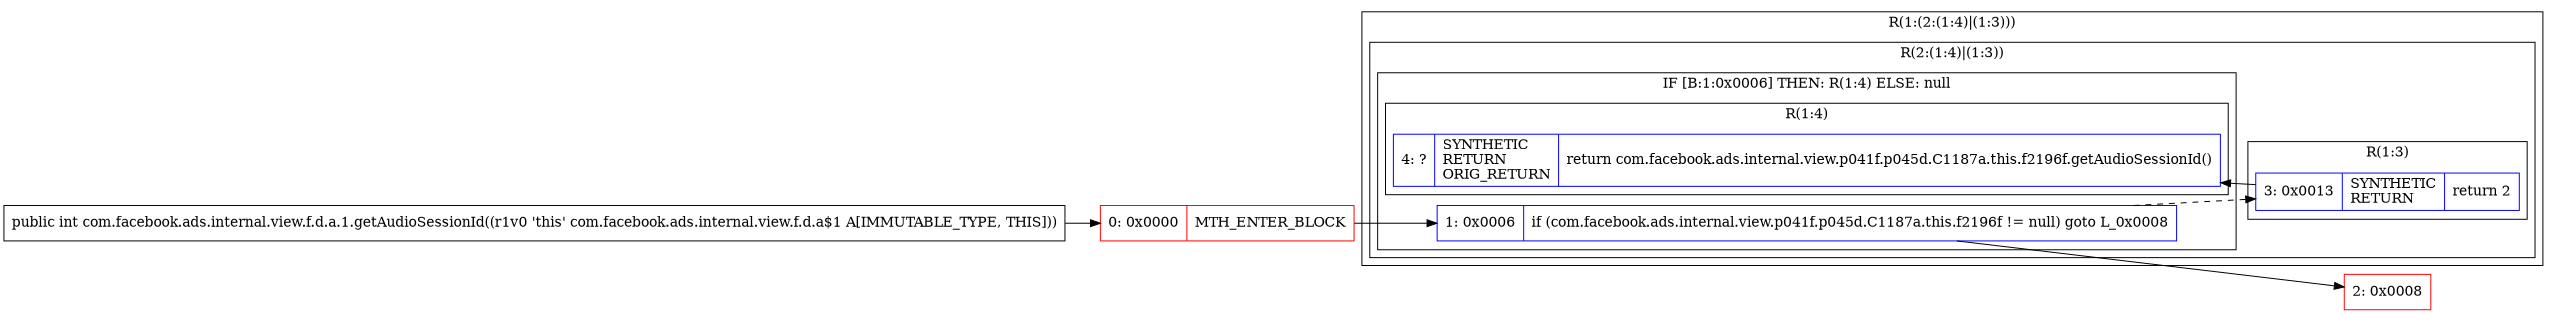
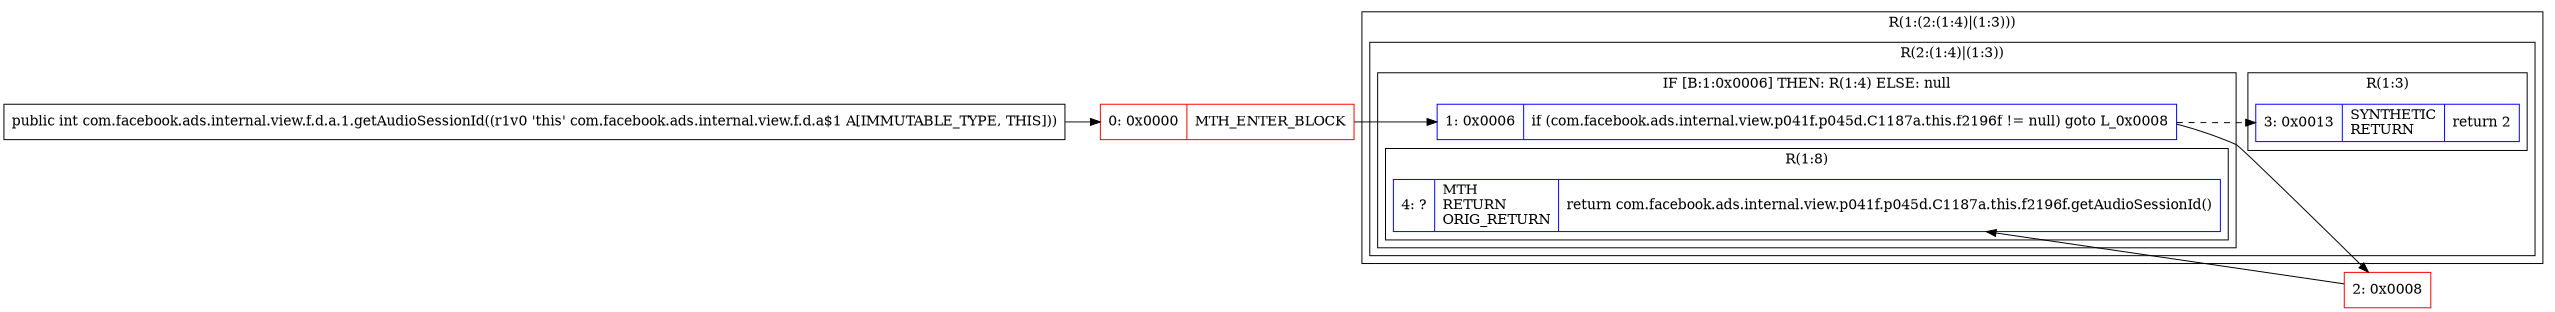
cluster "R(1:4)": label "R(1:4)" -> "R(1:8)"
node "4: ?": text "SYNTHETIC" -> "MTH"
edge "3: 0x0013" -> "4: ?": now "2: 0x0008" -> "4: ?"
